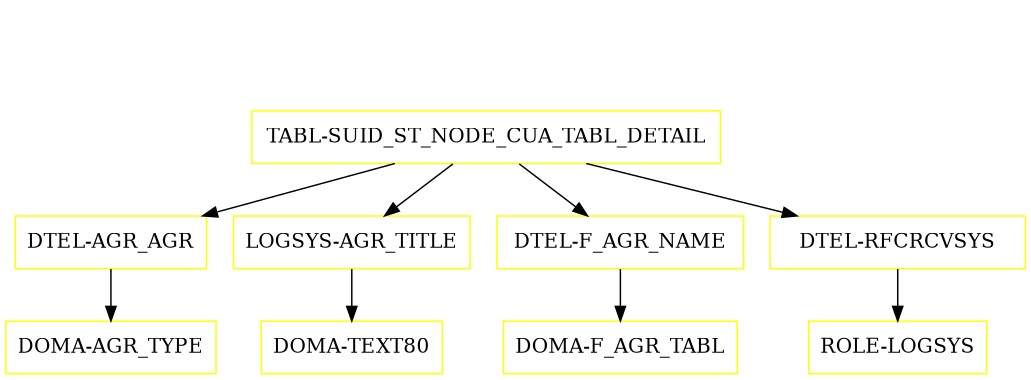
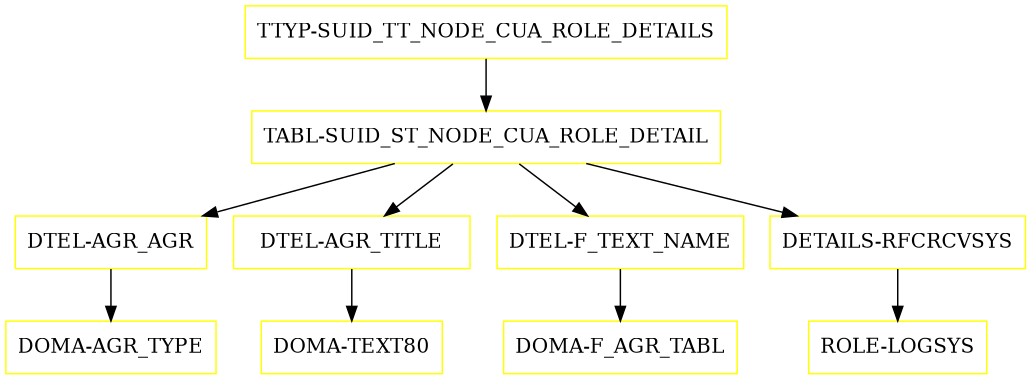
node "TTYP-SUID_TT_NODE_CUA_ROLE_DETAILS": added
node "TABL-SUID_ST_NODE_CUA_TABL_DETAIL": label "TABL-SUID_ST_NODE_CUA_TABL_DETAIL" -> "TABL-SUID_ST_NODE_CUA_ROLE_DETAIL"
node "LOGSYS-AGR_TITLE": label "LOGSYS-AGR_TITLE" -> "DTEL-AGR_TITLE"
node "DTEL-F_AGR_NAME": label "DTEL-F_AGR_NAME" -> "DTEL-F_TEXT_NAME"
node "DTEL-RFCRCVSYS": label "DTEL-RFCRCVSYS" -> "DETAILS-RFCRCVSYS"
